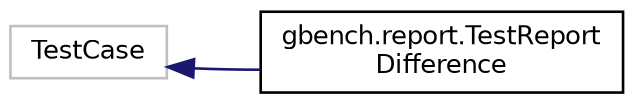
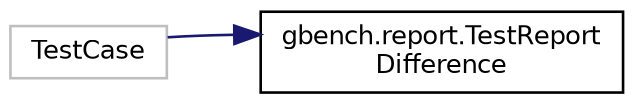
edge "gbench.report.TestReport Difference" -> "TestCase": reversed
